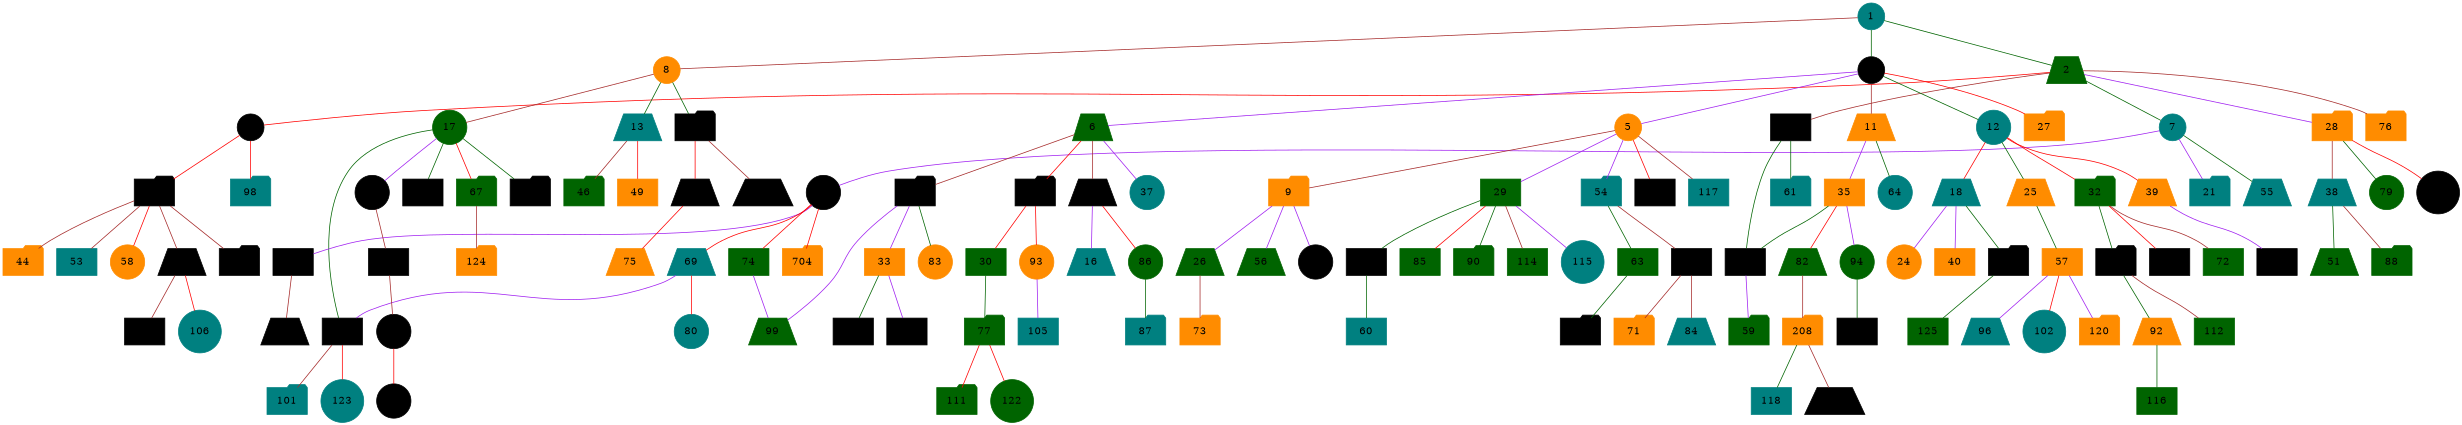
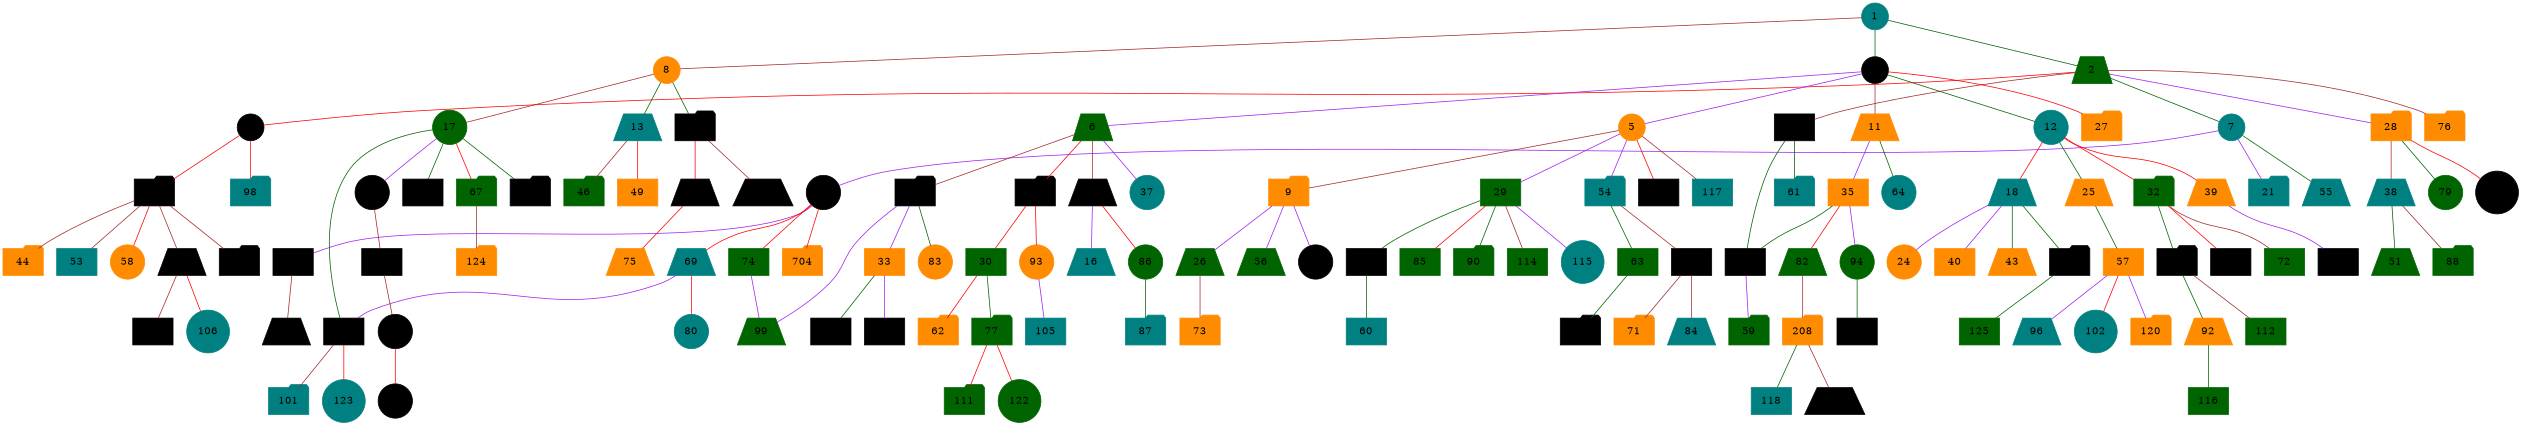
node "43": added
node "62": added
